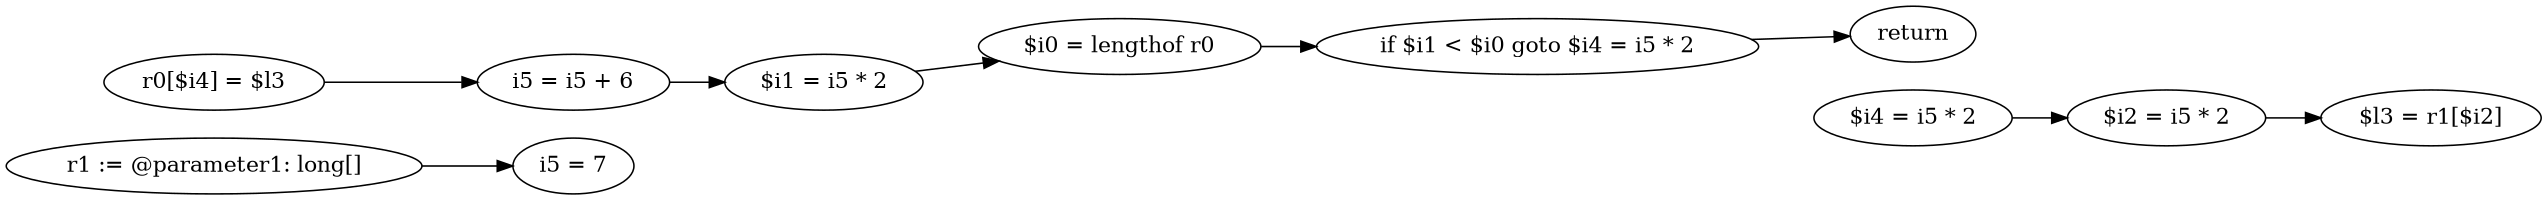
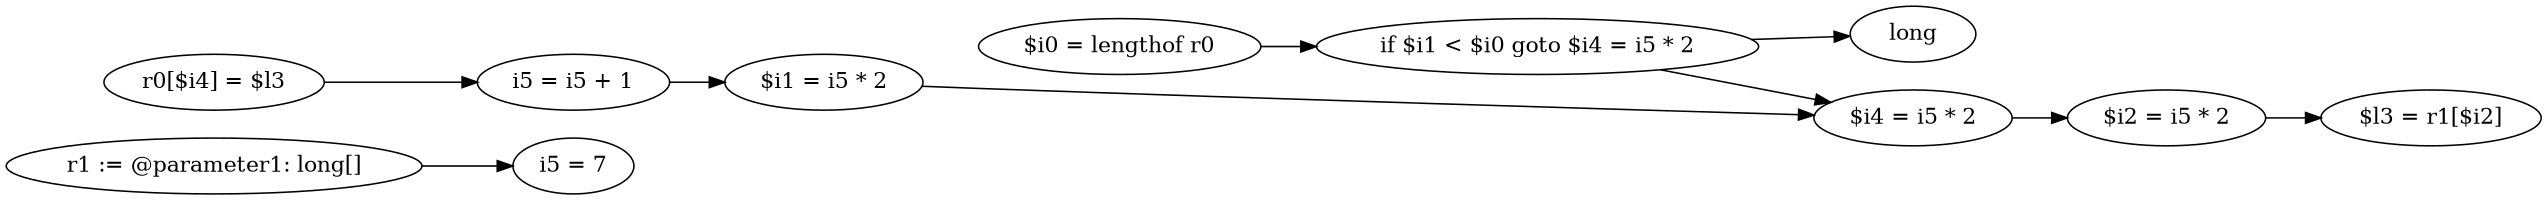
node "return": label "return" -> "long"
edge "$i1 = i5 * 2" -> "$i0 = lengthof r0": now "$i1 = i5 * 2" -> "$i4 = i5 * 2"
node "i5 = i5 + 6": label "i5 = i5 + 6" -> "i5 = i5 + 1"
edge "if $i1 < $i0 goto $i4 = i5 * 2" -> "$i4 = i5 * 2": added
